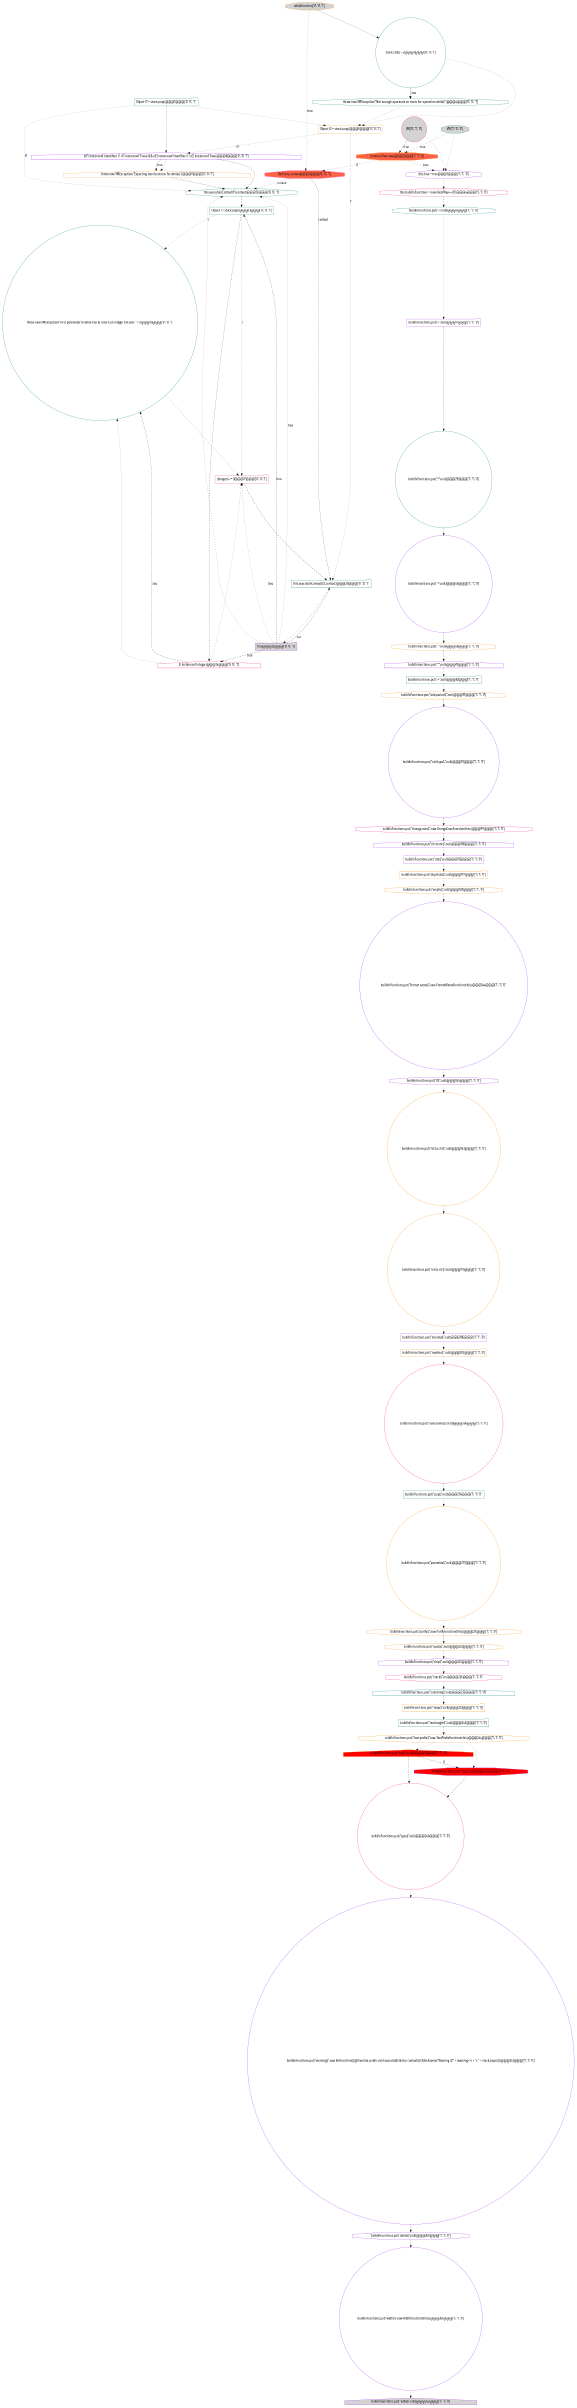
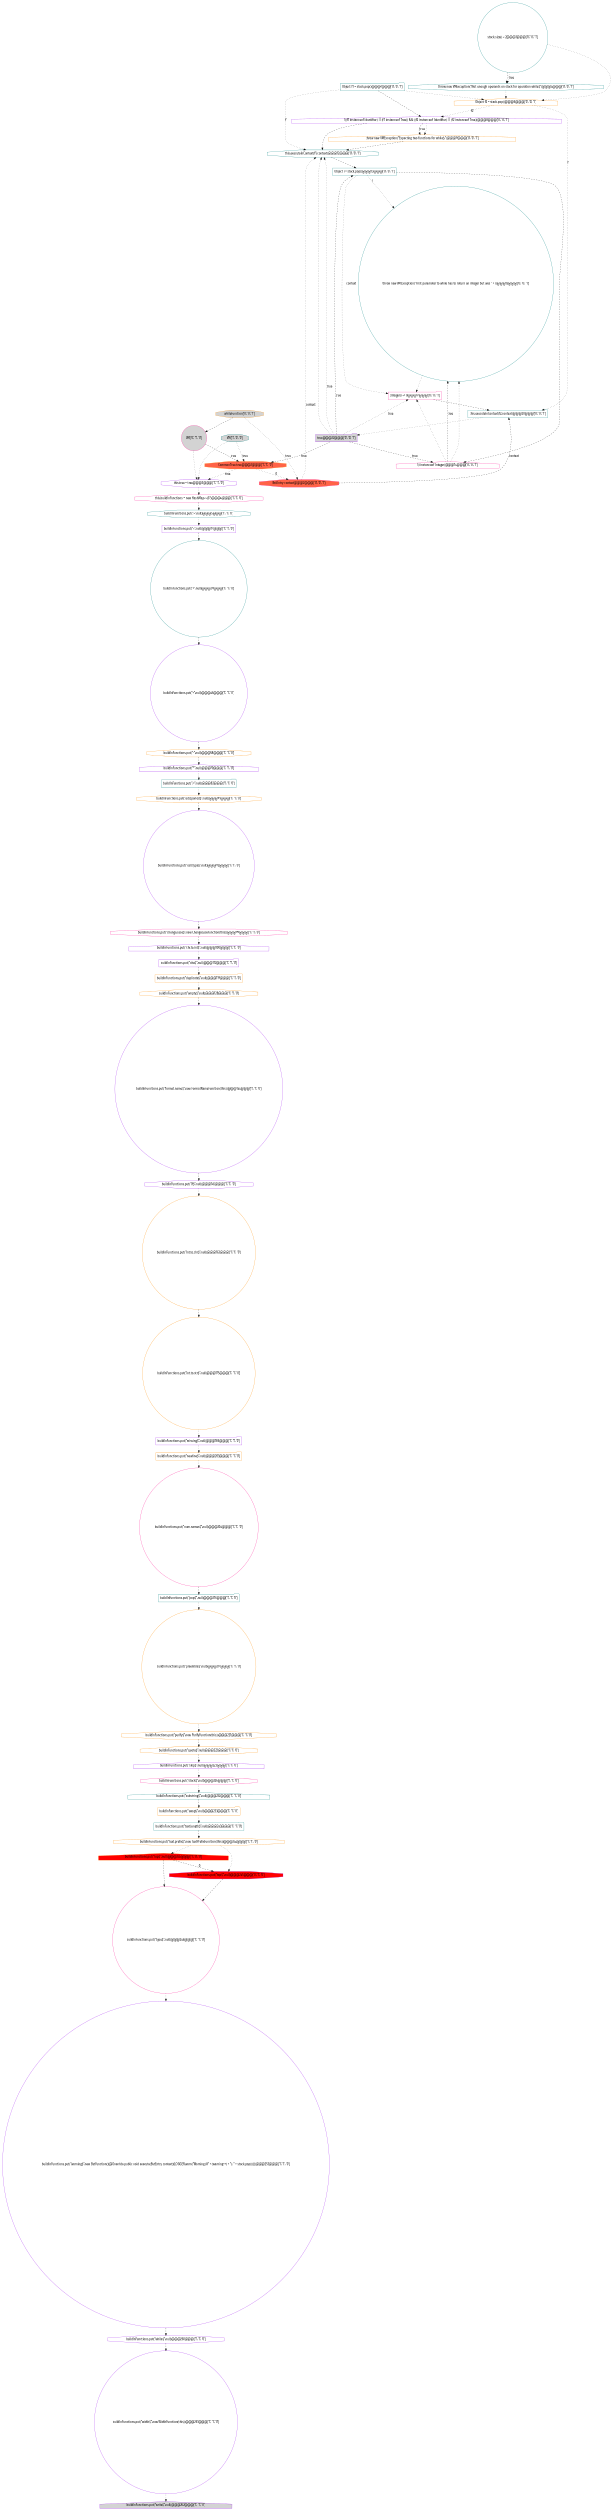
edge "whileFunction['0', '0', '1']" -> "stack.size() < 2@@@3@@@['0', '0', '1']": now "whileFunction['0', '0', '1']" -> "VM['0', '1', '0']"
node "Object f2 = stack.pop()@@@6@@@['0', '0', '1']": shape folder -> house
edge "Object i = stack.pop()@@@13@@@['0', '0', '1']" -> "(Integer)i <= 0@@@17@@@['0', '0', '1']": label "i" -> "context"
edge "true@@@22@@@['0', '0', '1']" -> "this.executeInContext(f2,context)@@@20@@@['0', '0', '1']": now "true@@@22@@@['0', '0', '1']" -> "CommonTree tree@@@2@@@['1', '1', '0']"
